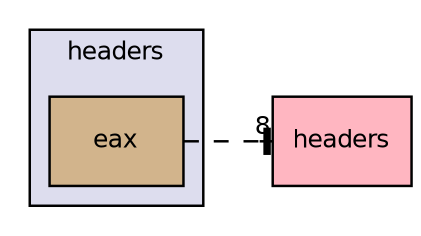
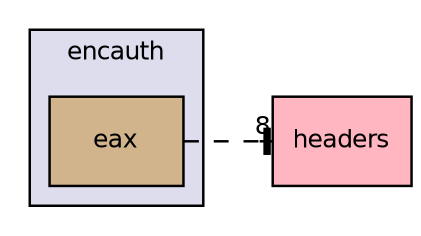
cluster "headers": label "headers" -> "encauth"
